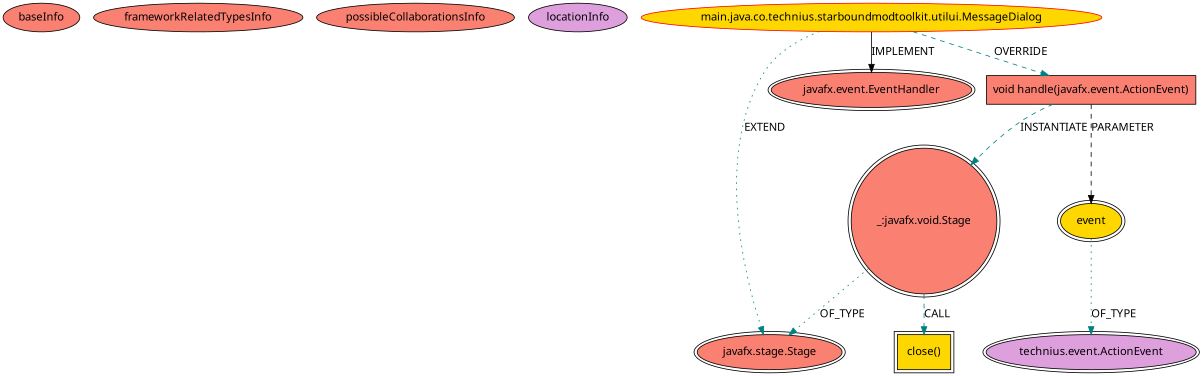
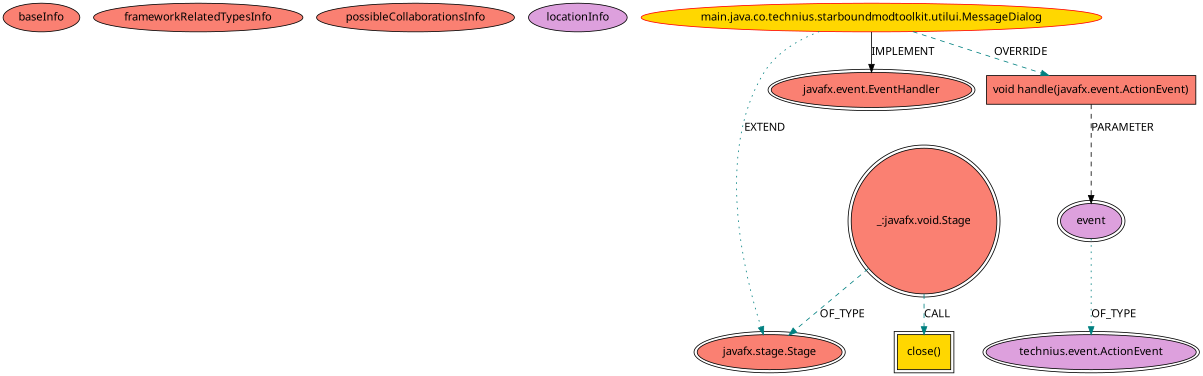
edge "void handle(javafx.event.ActionEvent)" -> "_:javafx.void.Stage": removed, label "INSTANTIATE"
node "event": fillcolor gold -> plum
edge "_:javafx.void.Stage" -> "javafx.stage.Stage": style dotted -> dashed
